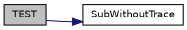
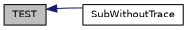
edge "TEST" -> "SubWithoutTrace": reversed
